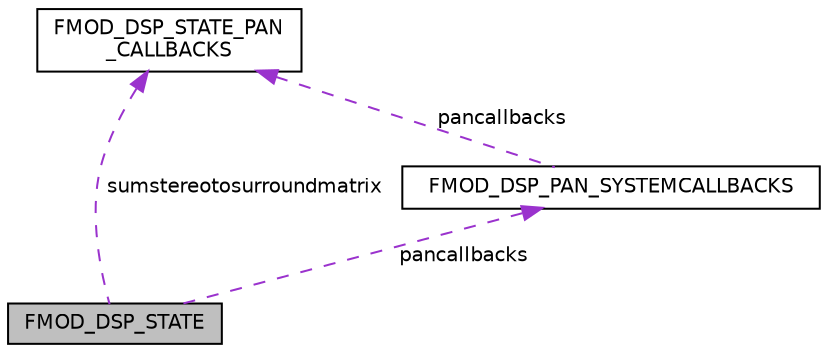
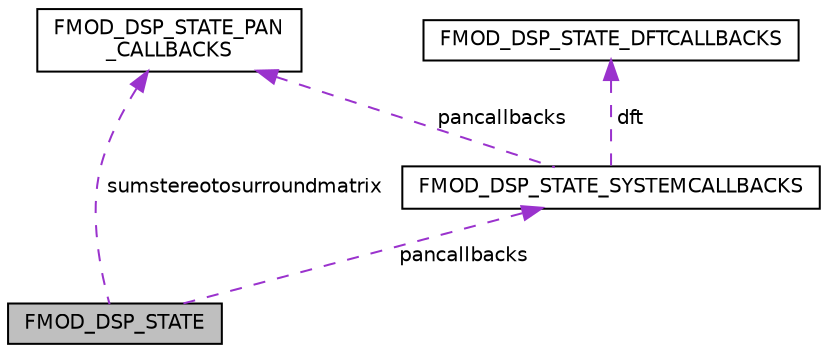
node "FMOD_DSP_STATE_DFTCALLBACKS": added
node "FMOD_DSP_PAN_SYSTEMCALLBACKS": label "FMOD_DSP_PAN_SYSTEMCALLBACKS" -> "FMOD_DSP_STATE_SYSTEMCALLBACKS"
